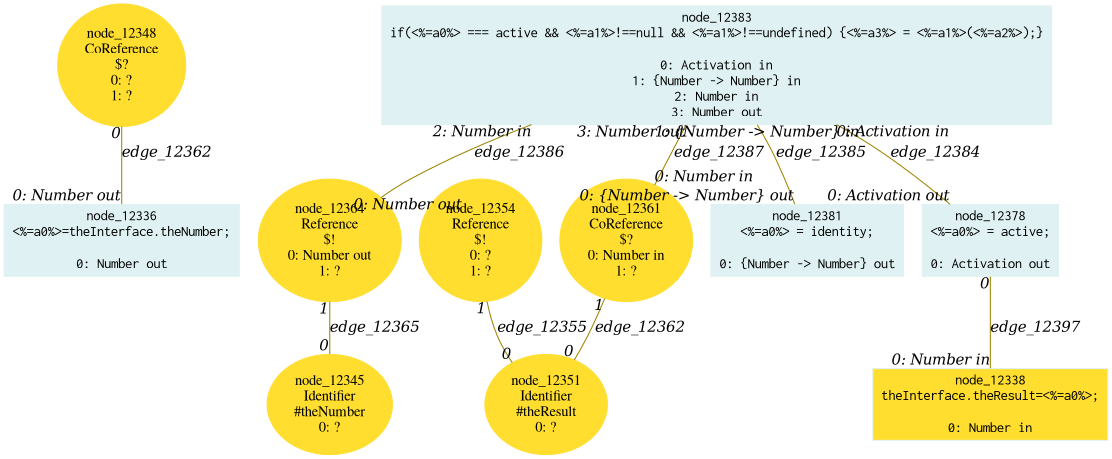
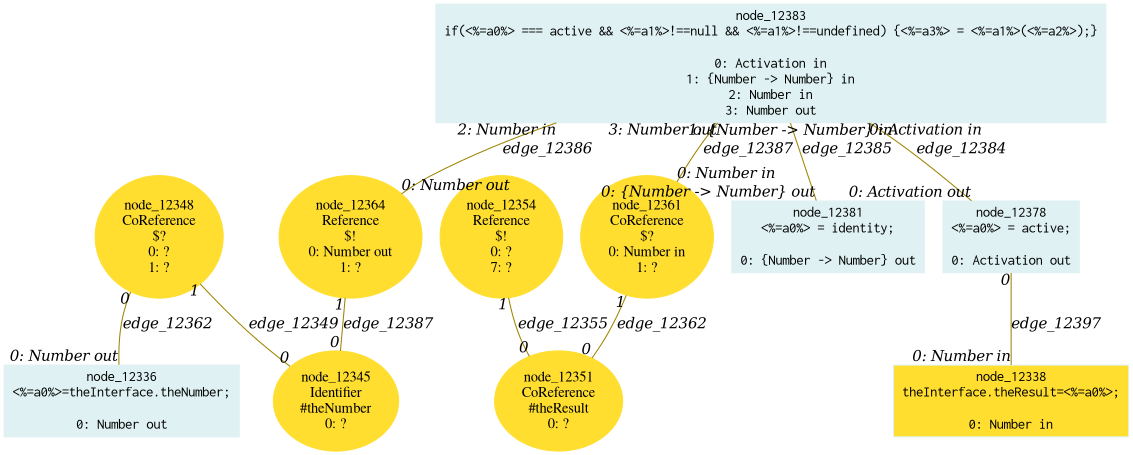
node "node_12354 Reference $! 0: ? 1: ?": label "node_12354 Reference $! 0: ? 1: ?" -> "node_12354 Reference $! 0: ? 7: ?"
edge "node_12348 CoReference $? 0: ? 1: ?" -- "node_12345 Identifier #theNumber 0: ?": added, label "edge_12349"
edge "node_12364 Reference $! 0: Number out 1: ?" -- "node_12345 Identifier #theNumber 0: ?": label "edge_12365" -> "edge_12387"
node "node_12351 Identifier #theResult 0: ?": label "node_12351 Identifier #theResult 0: ?" -> "node_12351 CoReference #theResult 0: ?"
